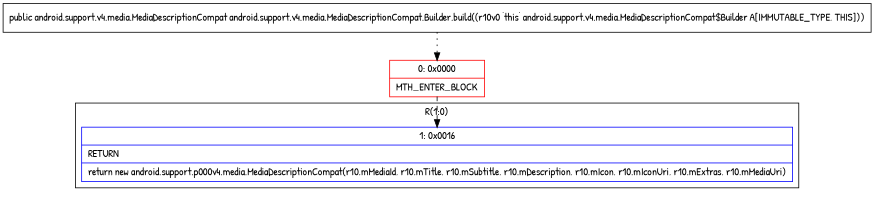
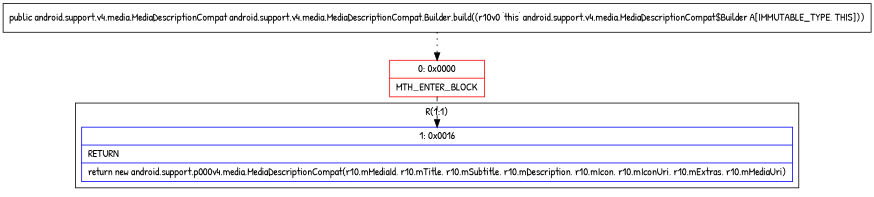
cluster "R(1:0)": label "R(1:0)" -> "R(1:1)"
